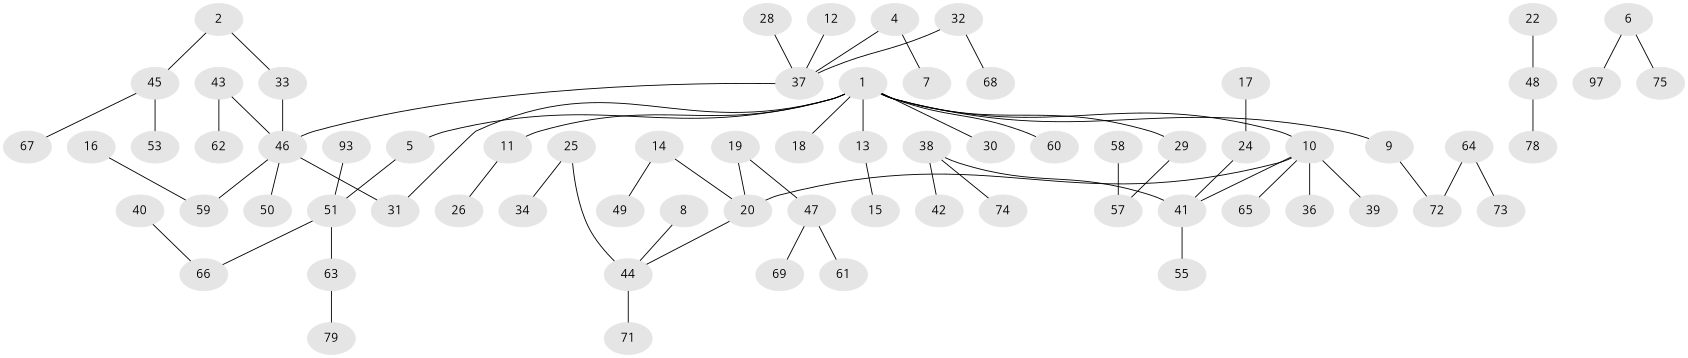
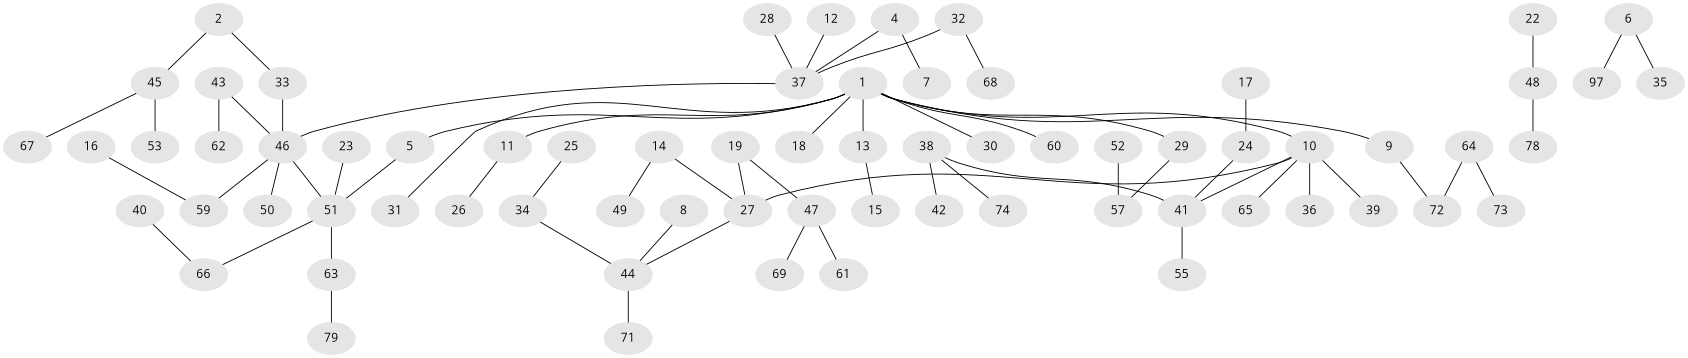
node "75": label "75" -> "35"
node "93": label "93" -> "23"
node "58": label "58" -> "52"
edge "46" -- "31": now "46" -- "51"
node "20": label "20" -> "27"
edge "25" -- "44": now "34" -- "44"
